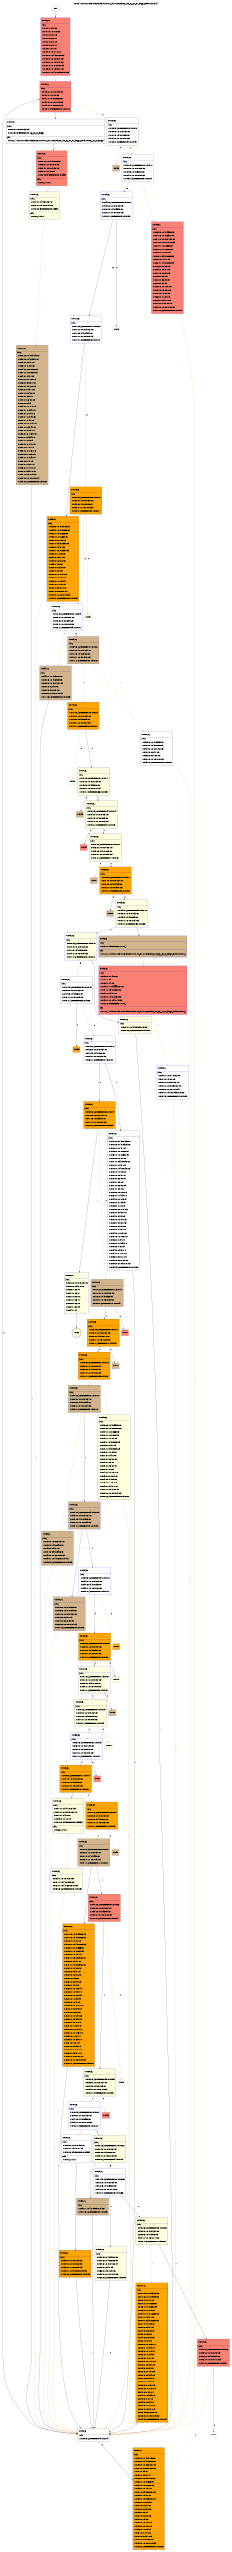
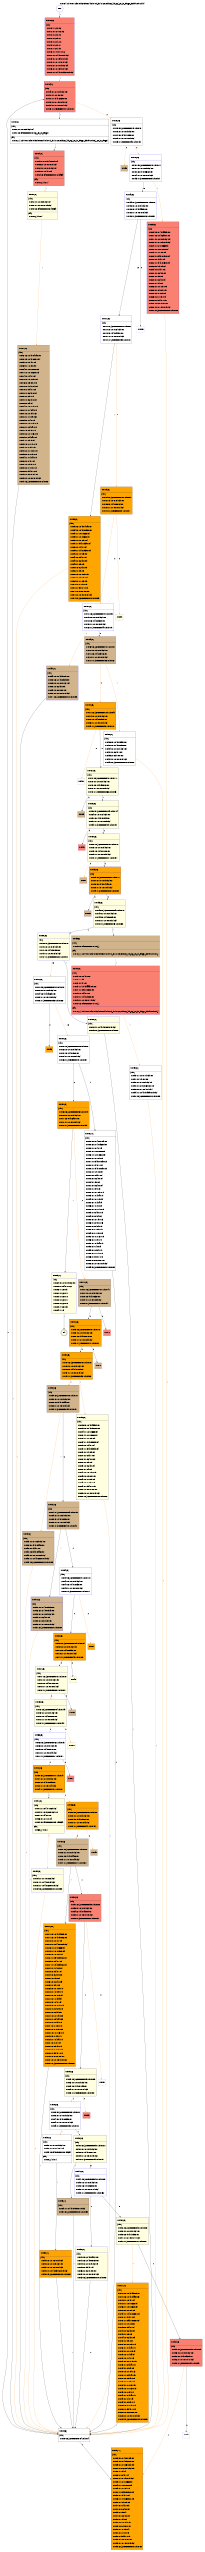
node "Desktop": label "Desktop" -> "Exit"
